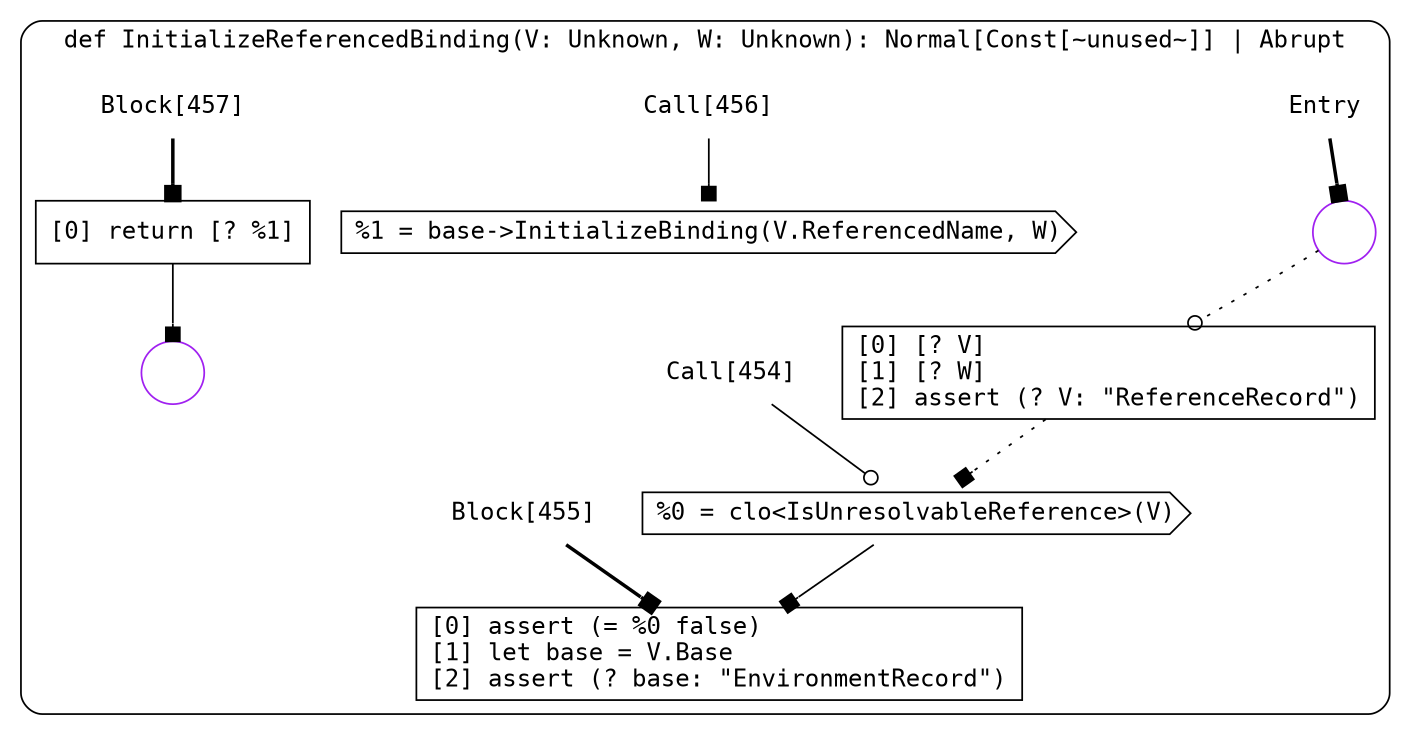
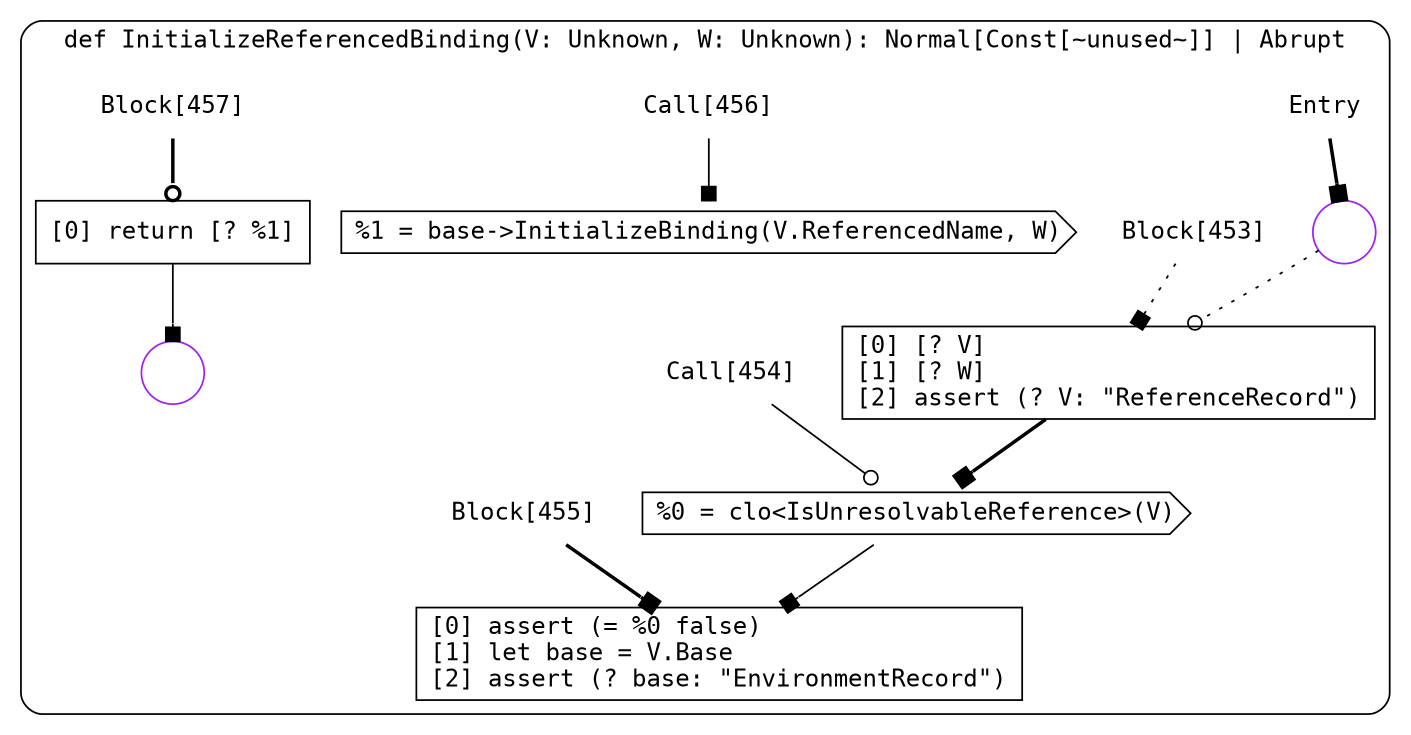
edge "Block[457]" -> "[0] return [? %1]": arrowhead box -> odot
node "Block[453]": added
edge "[0] [? V]" -> "%0 = clo<IsUnresolvableReference>(V)": style dotted -> bold
